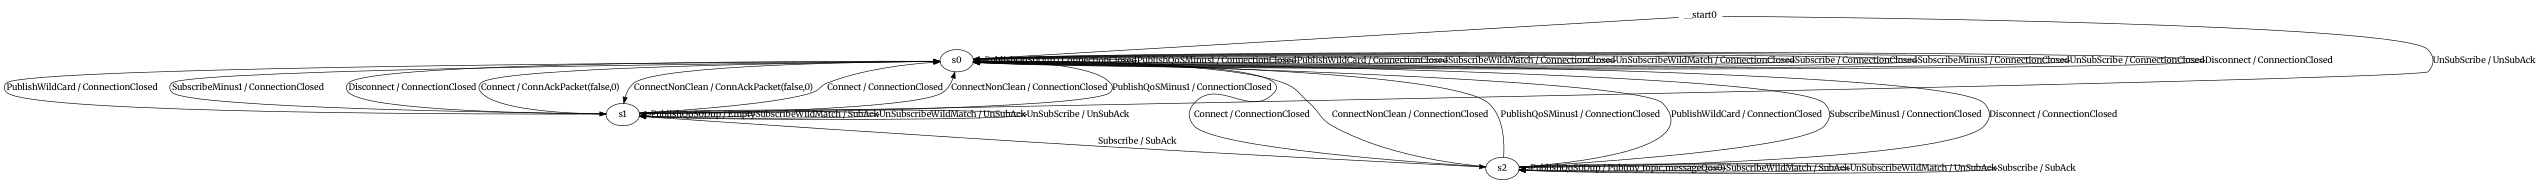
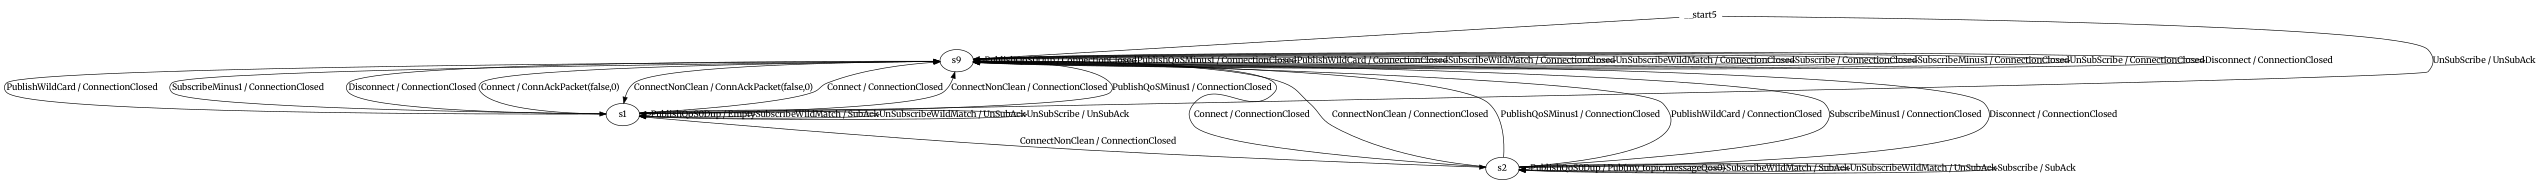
node "__start0": label "__start0" -> "__start5"
node "s0": label "s0" -> "s9"
edge "s1" -> "s2": label "Subscribe / SubAck" -> "ConnectNonClean / ConnectionClosed"
